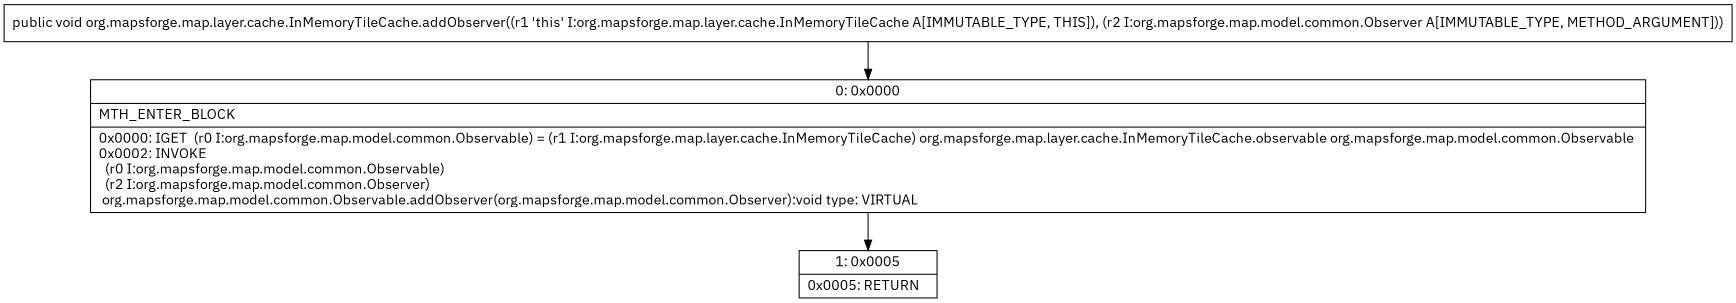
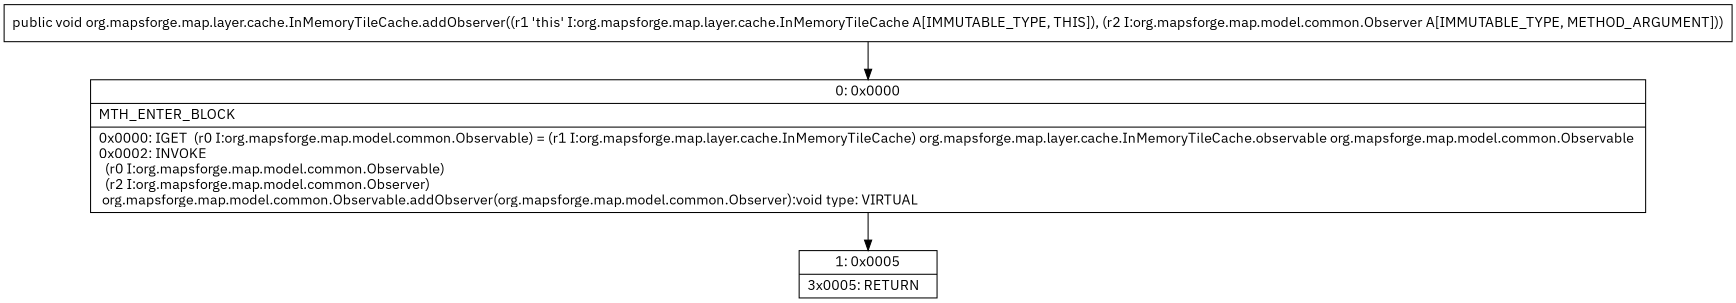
node "1: 0x0005": text "0x0005: RETURN" -> "3x0005: RETURN"
